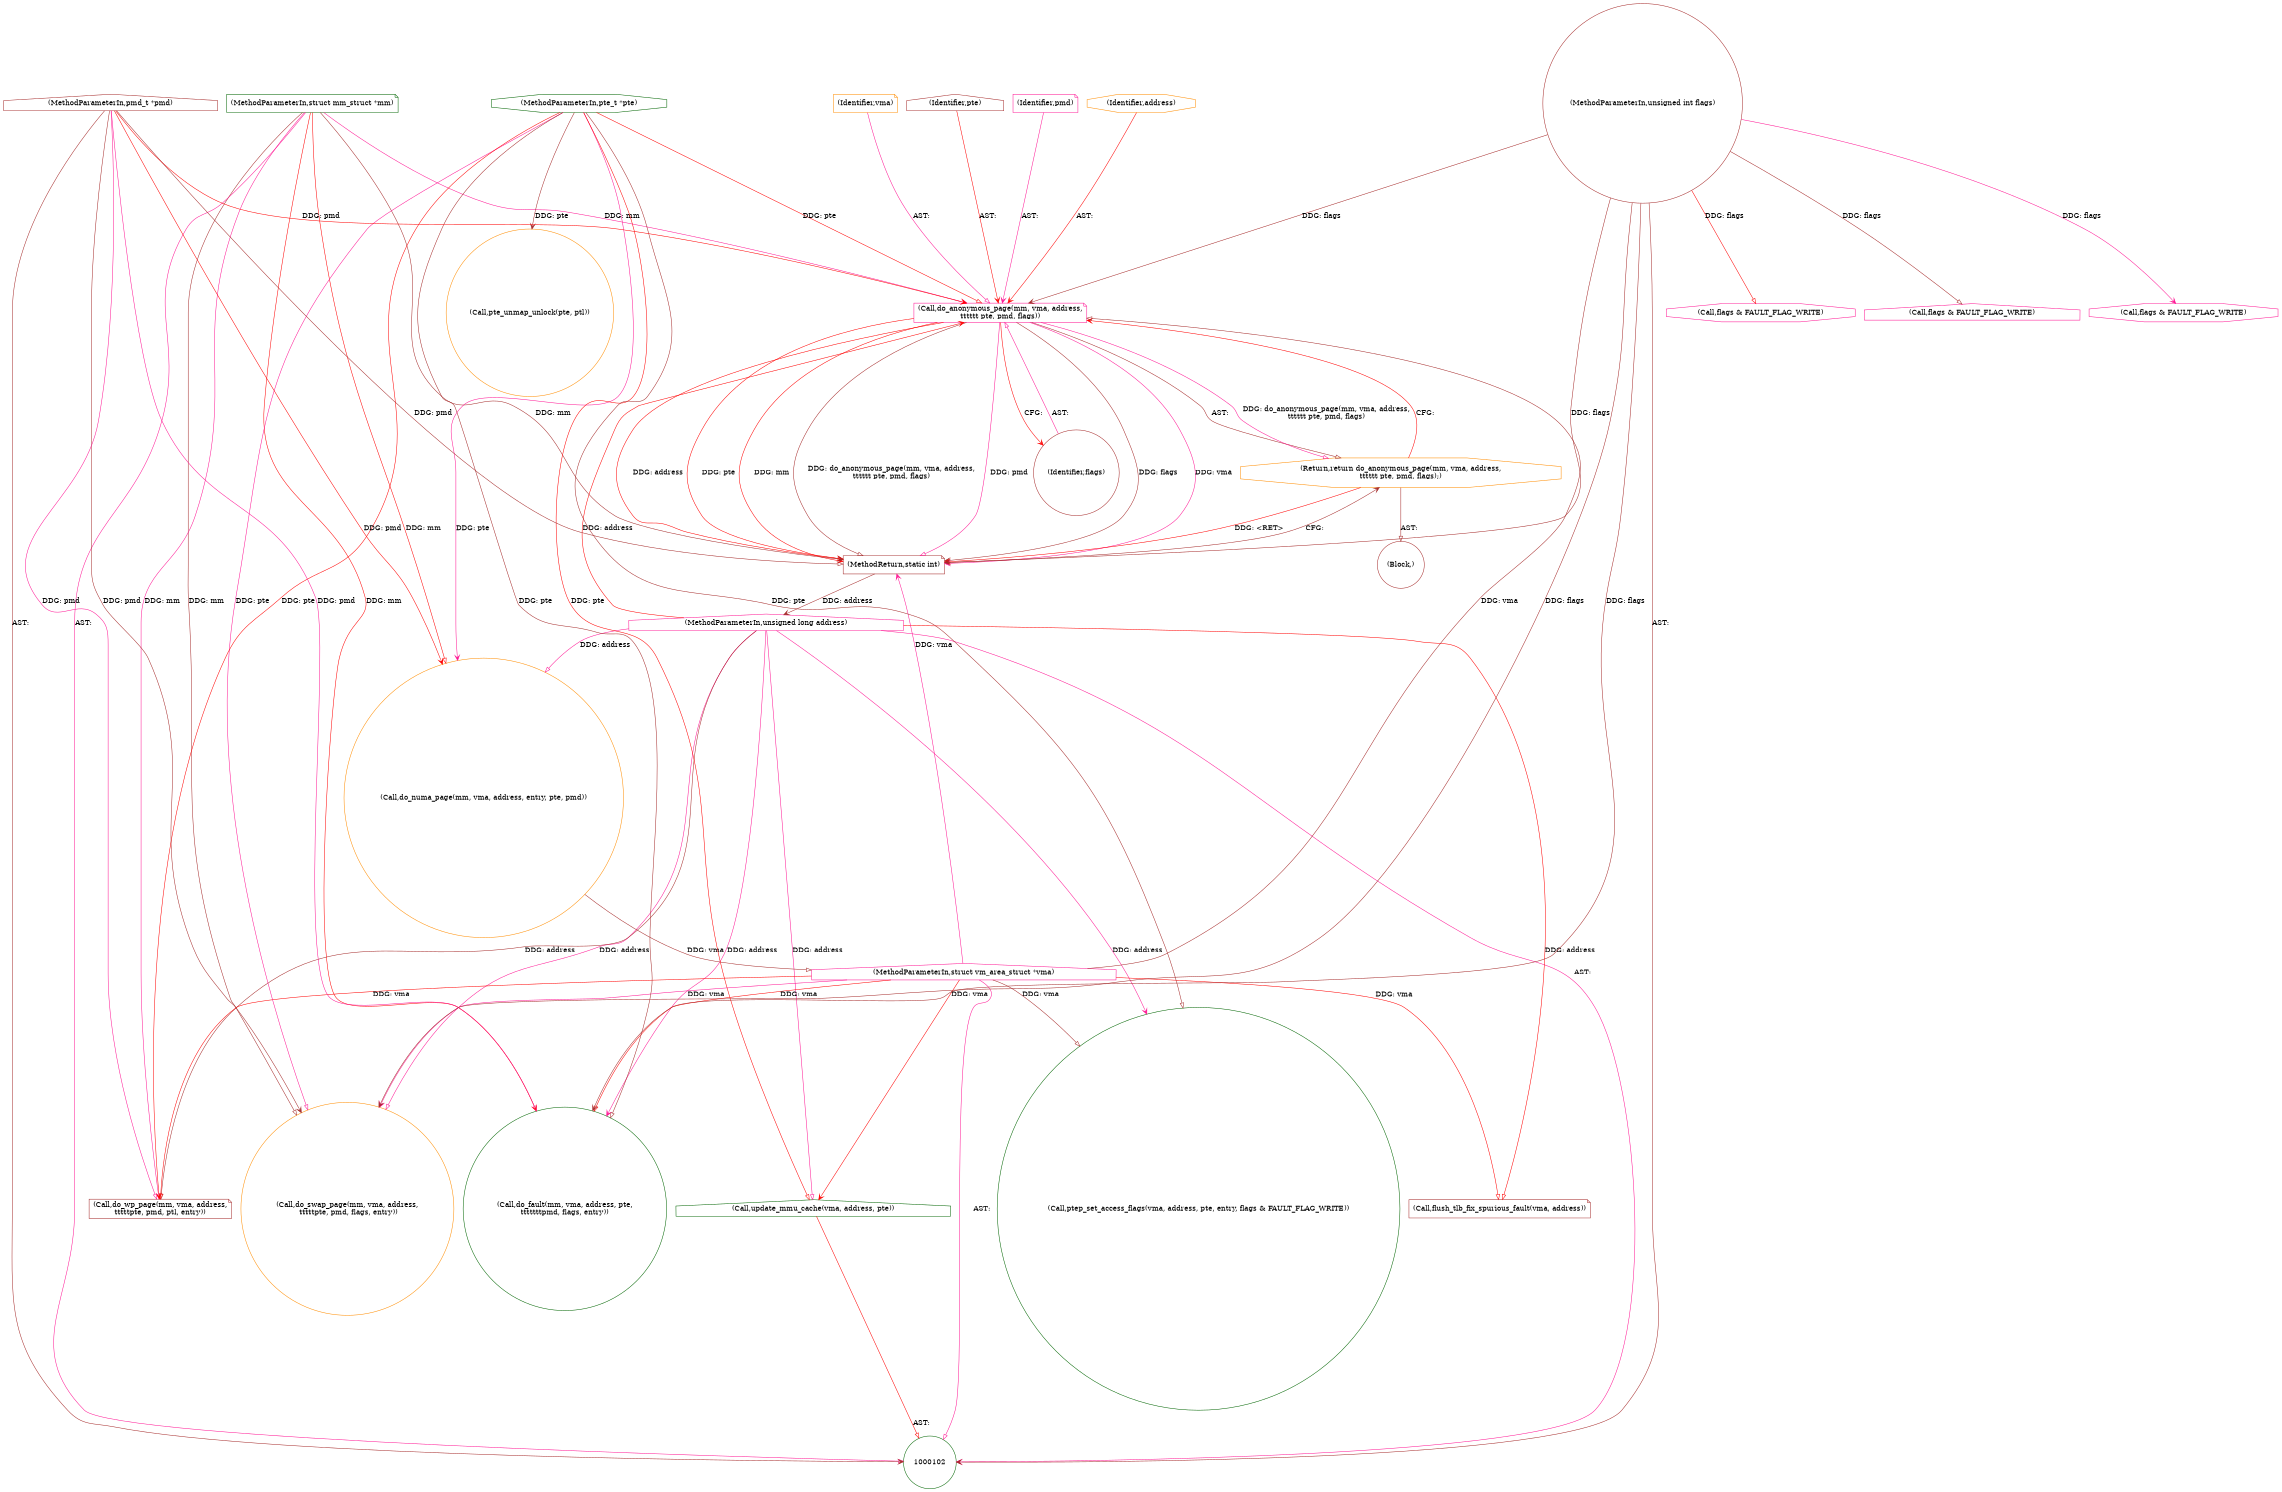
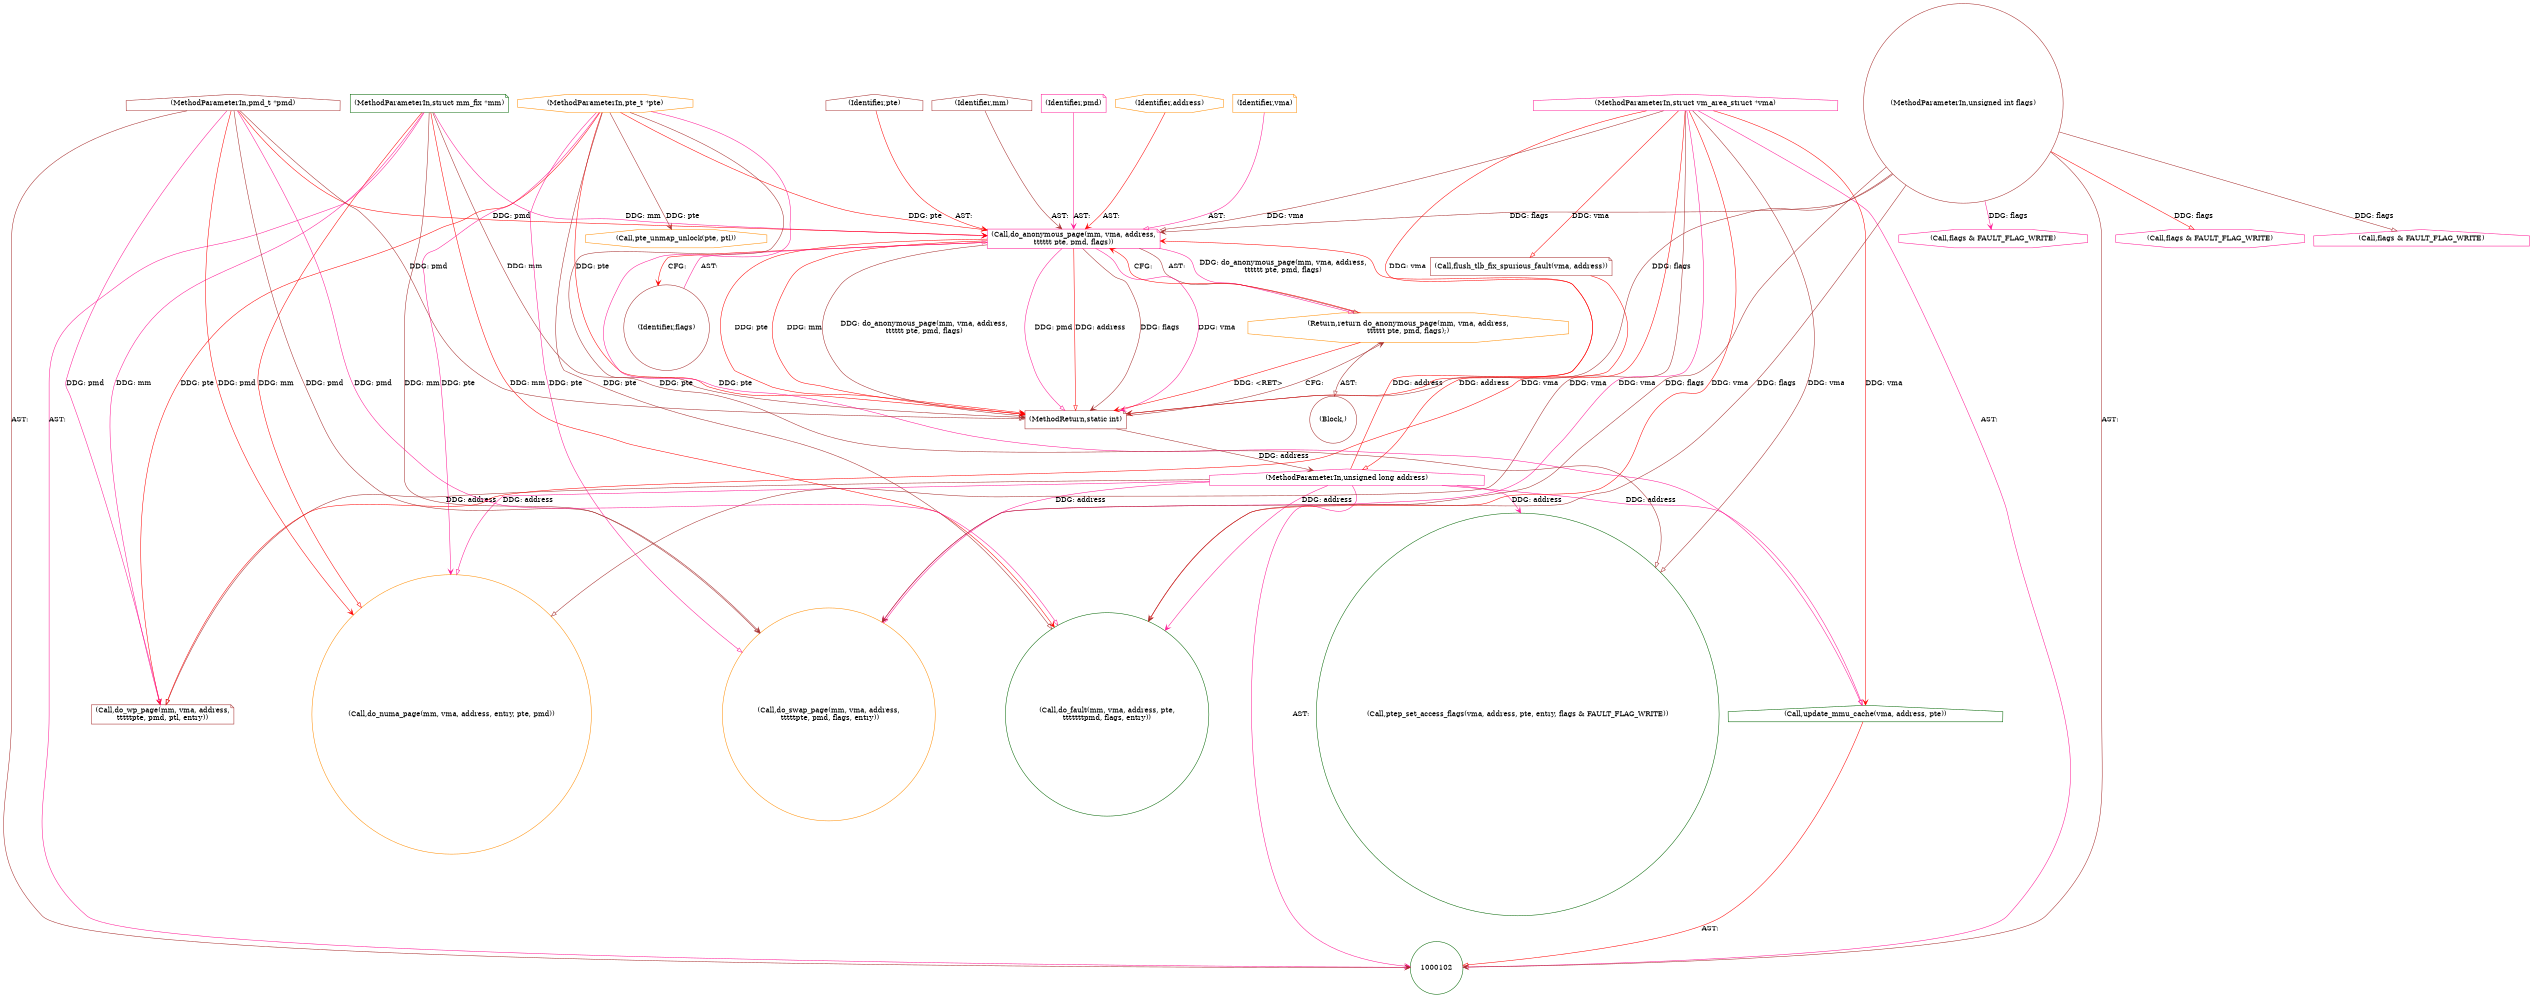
node "(MethodParameterIn,struct mm_struct *mm)": label "(MethodParameterIn,struct mm_struct *mm)" -> "(MethodParameterIn,struct mm_fix *mm)"
node "(MethodParameterIn,pte_t *pte)": color darkgreen -> darkorange
node "(Identifier,mm)": added
node "(Call,pte_unmap_unlock(pte, ptl))": shape circle -> octagon
edge "(MethodParameterIn,pte_t *pte)" -> "(MethodReturn,static int)": added, label "DDG: pte"
edge "(MethodParameterIn,pte_t *pte)" -> "(Call,update_mmu_cache(vma, address, pte))": color red -> deeppink
edge "(MethodParameterIn,unsigned long address)" -> "(Call,flush_tlb_fix_spurious_fault(vma, address))": reversed
edge "(MethodParameterIn,struct vm_area_struct *vma)" -> "(MethodReturn,static int)": color deeppink -> red
edge "(Call,do_numa_page(mm, vma, address, entry, pte, pmd))" -> "(MethodParameterIn,struct vm_area_struct *vma)": reversed
